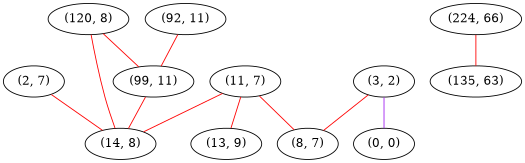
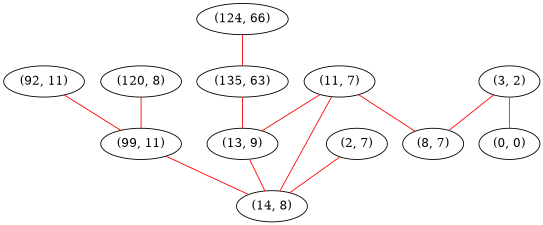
node "(224, 66)": label "(224, 66)" -> "(124, 66)"
edge "(120, 8)" -- "(14, 8)": now "(13, 9)" -- "(14, 8)"
edge "(135, 63)" -- "(13, 9)": added
